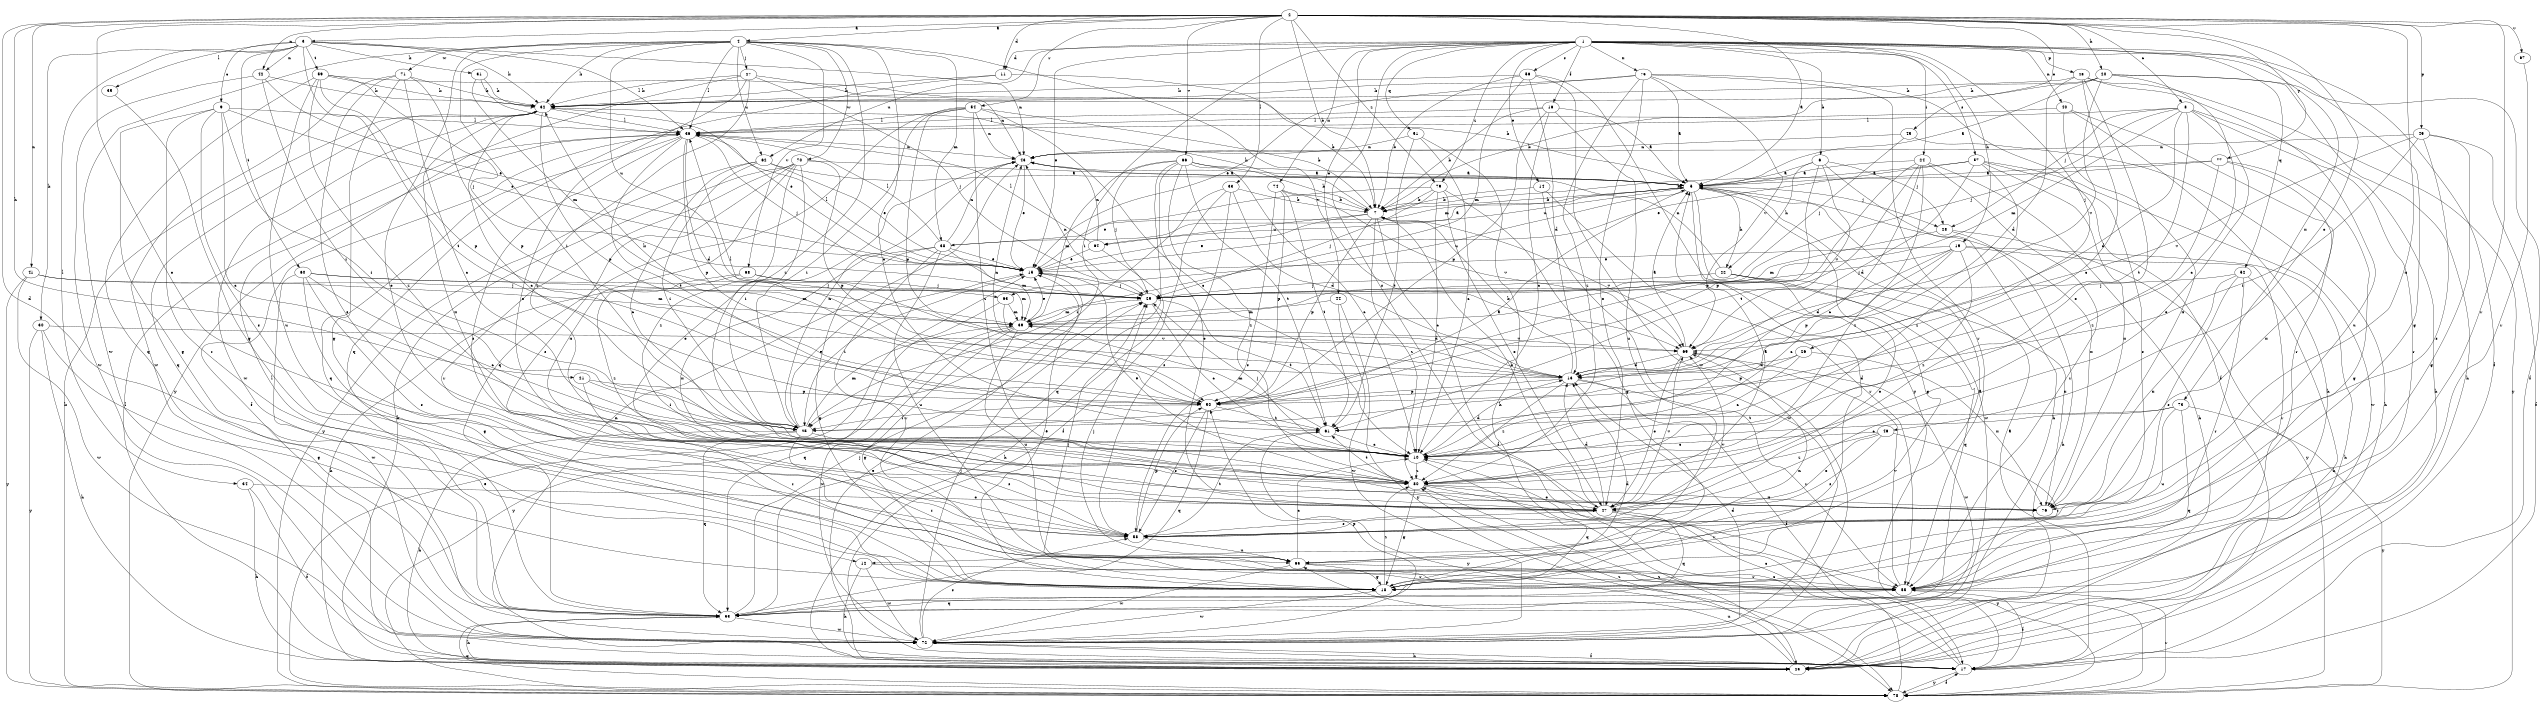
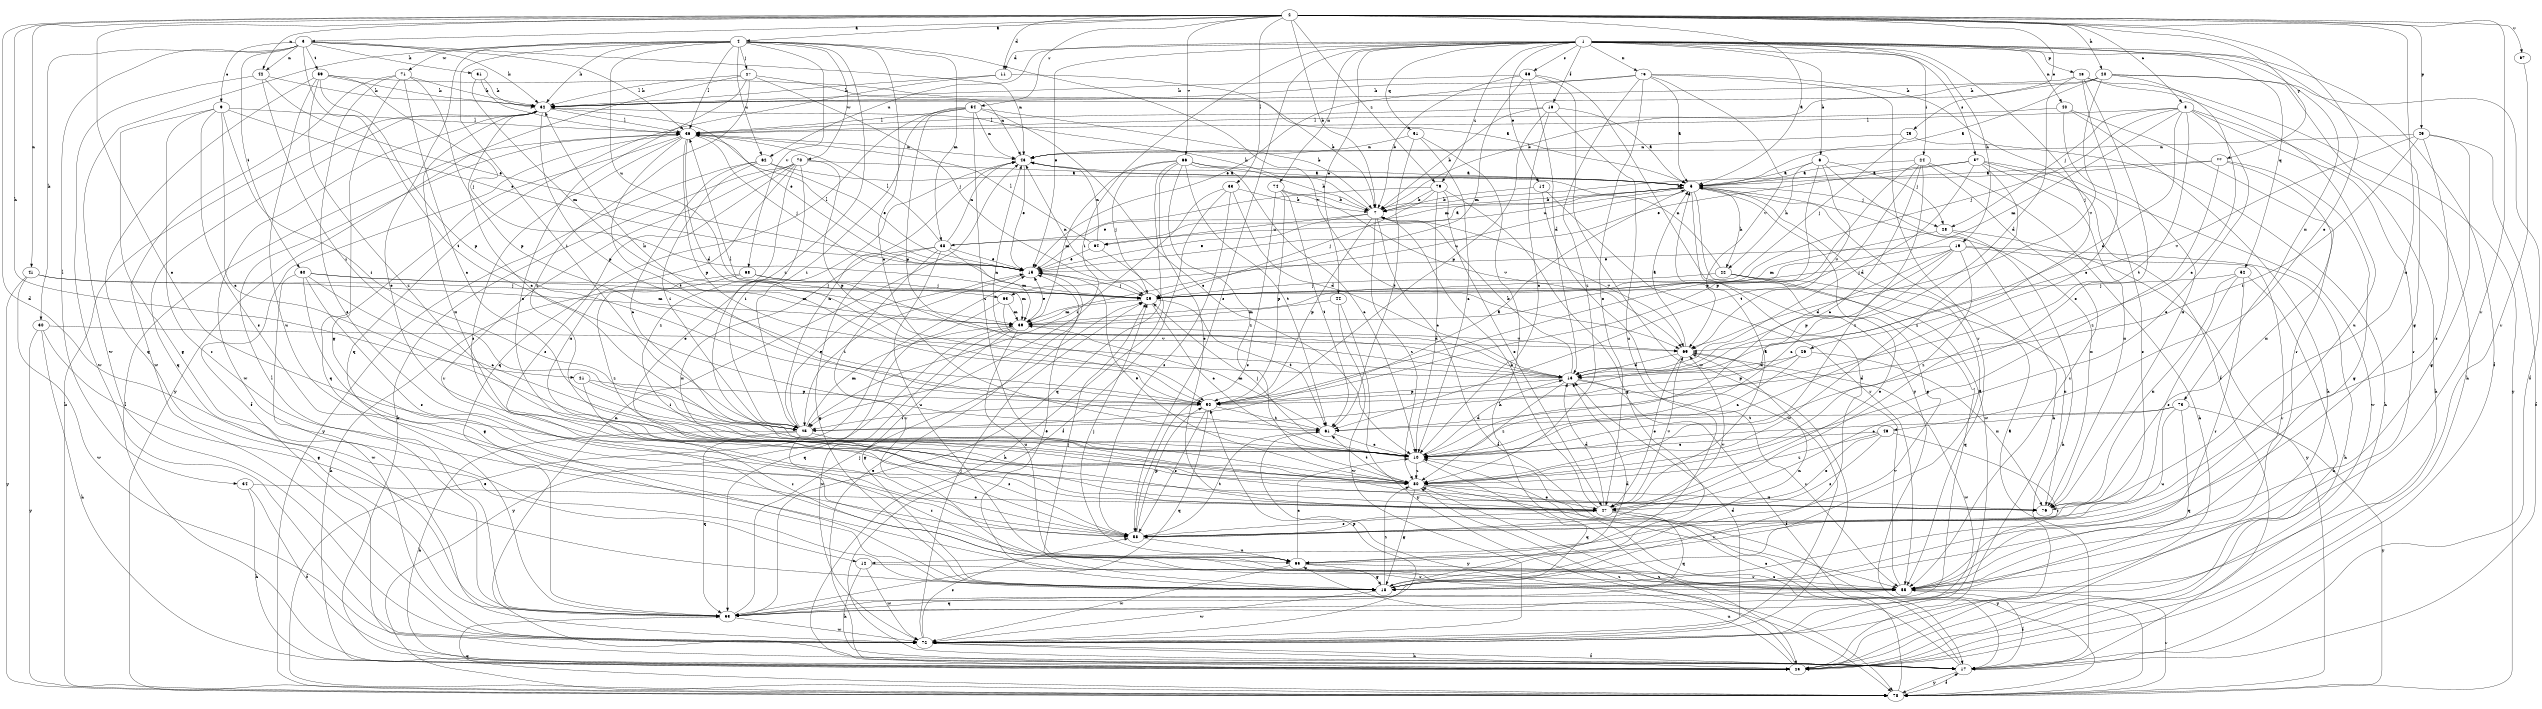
node "35": removed
edge "59" -> "5": label "b" -> "a"
edge "1" -> "47": now "1" -> "58"
edge "53" -> "23": removed, label "h"
